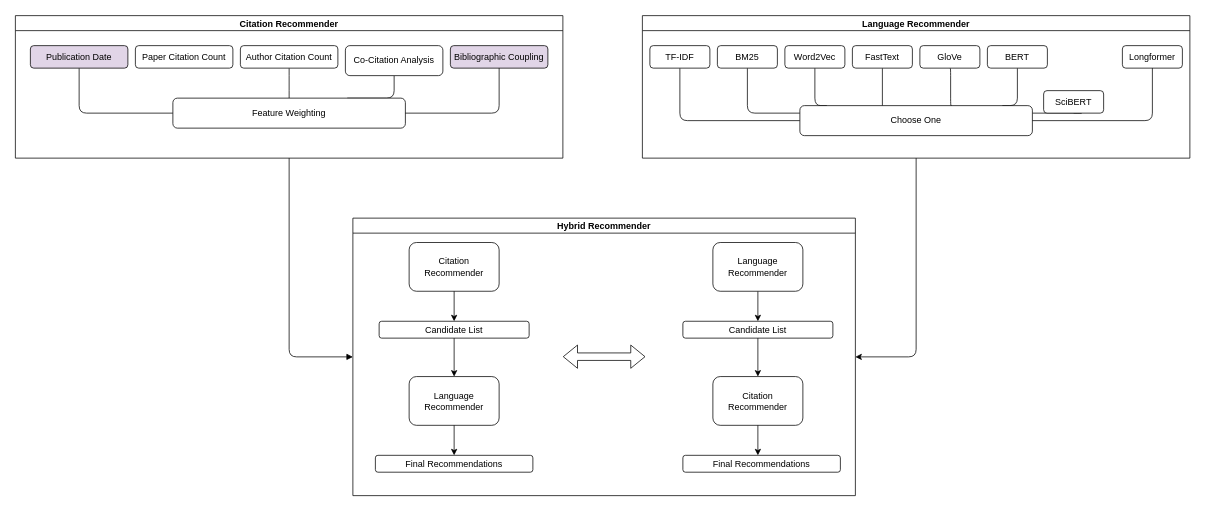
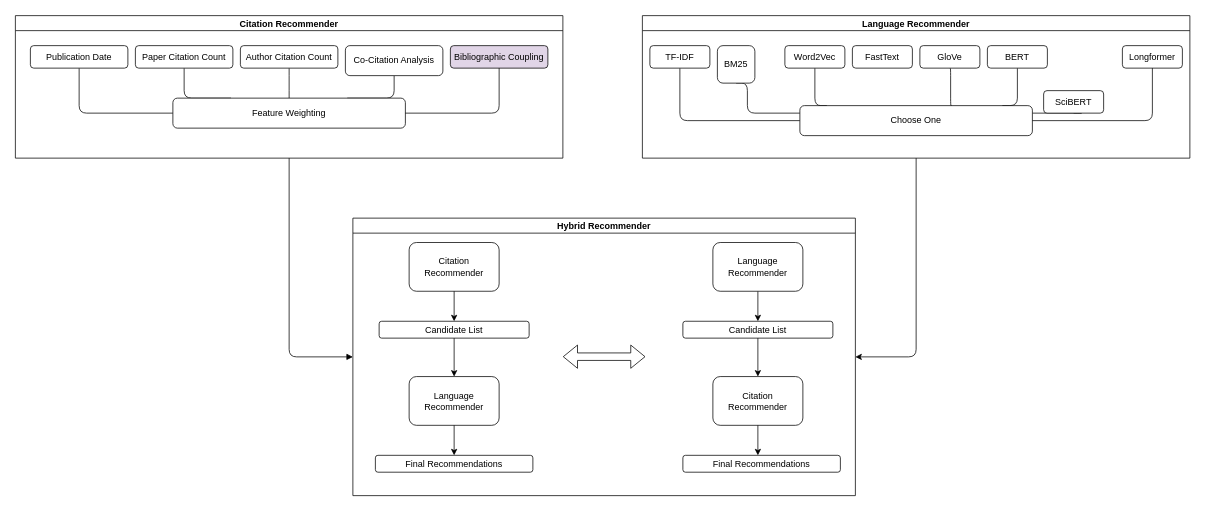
node "Publication Date": fillcolor #e1d5e7 -> #ffffff
node "BM25": size 60x23 -> 38x38
edge "Paper Citation Count" -- "Feature Weighting": added
edge "FastText" -- "Choose One": removed
